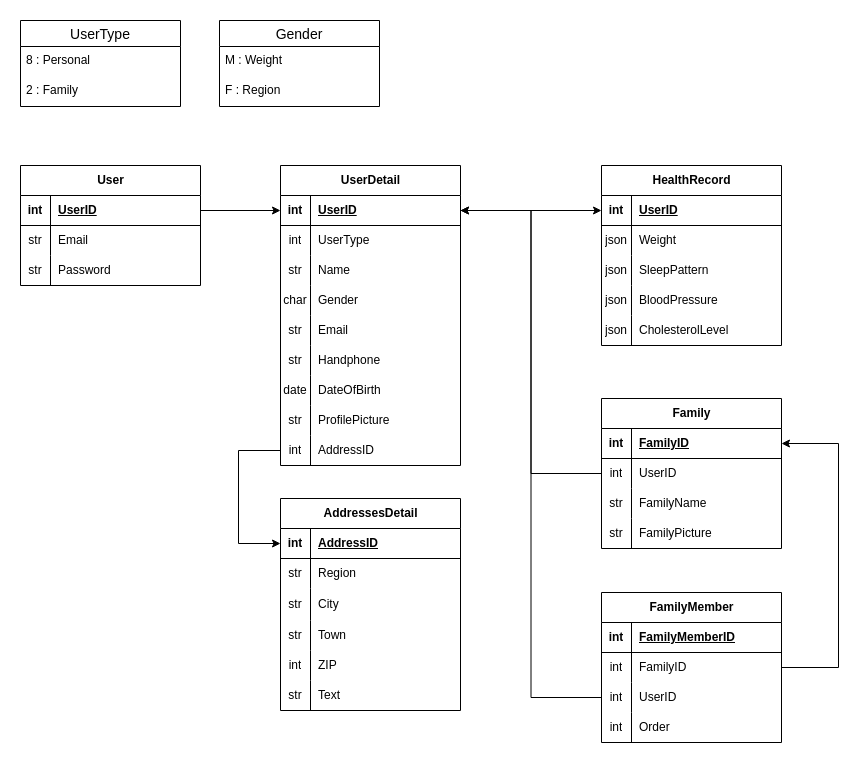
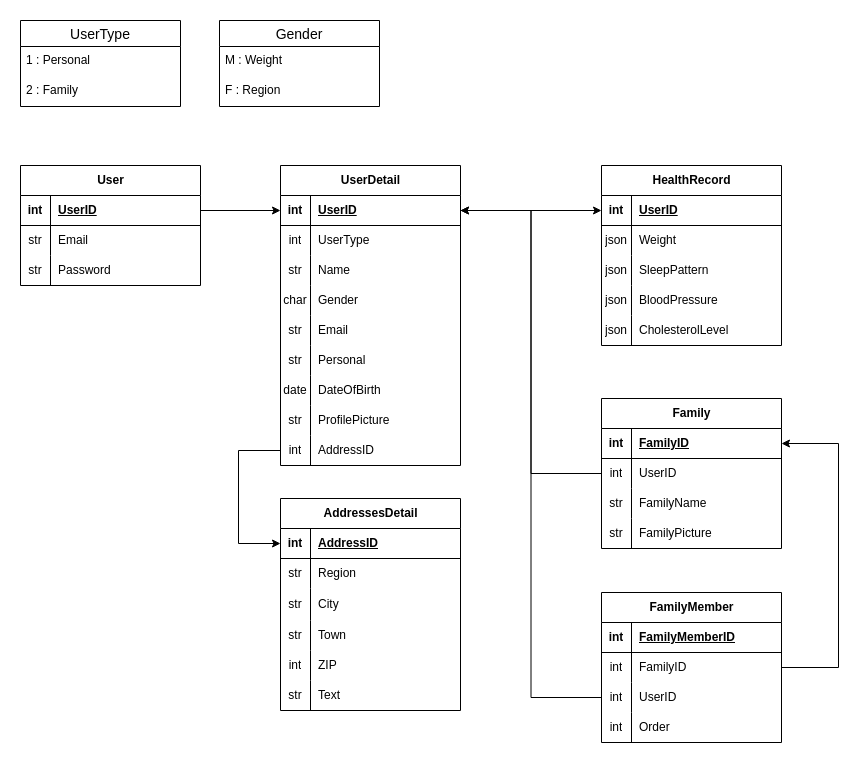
node "8 : Personal": label "8 : Personal" -> "1 : Personal"
node "Handphone": label "Handphone" -> "Personal"
